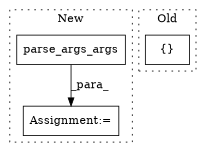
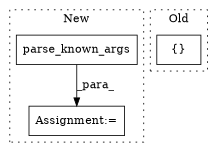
node "parse_args_args": label "parse_args_args" -> "parse_known_args"
